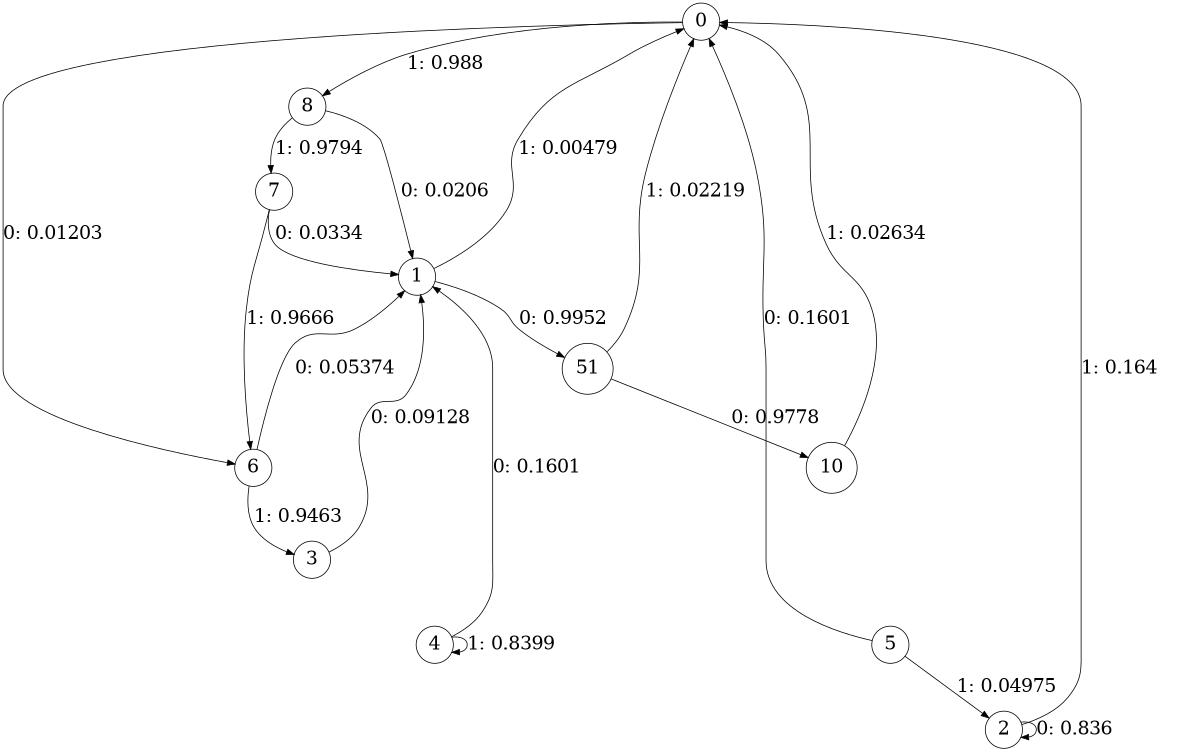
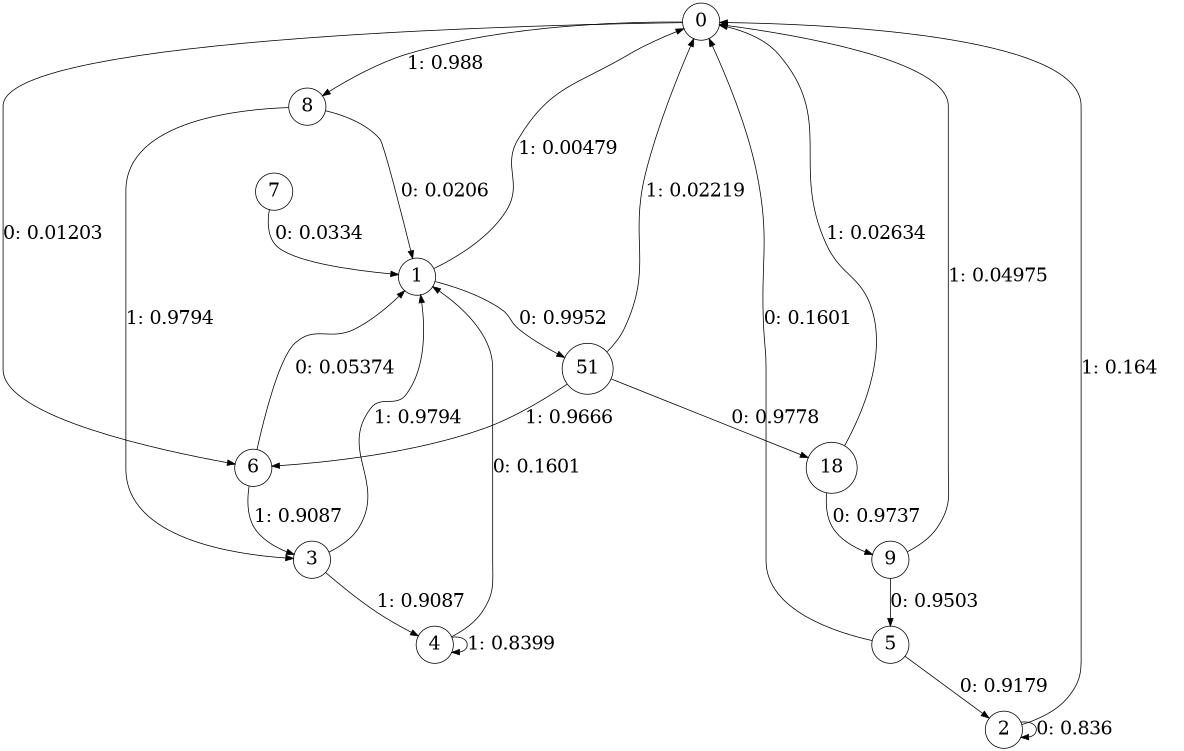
edge "8" -> "7": now "8" -> "3"
edge "7" -> "6": now "51" -> "6"
edge "3" -> "1": label "0: 0.09128  " -> "1: 0.9794   "
node "10": label "10" -> "18"
edge "6" -> "3": label "1: 0.9463   " -> "1: 0.9087   "
node "9": added
edge "3" -> "4": added, label "1: 0.9087"
edge "5" -> "2": label "1: 0.04975  " -> "0: 0.9179   "
